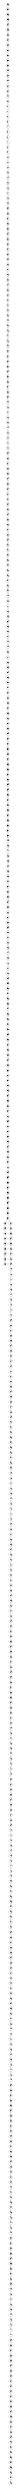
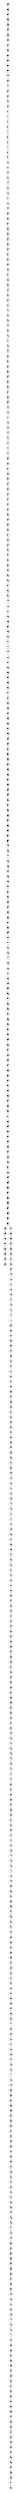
node "249": added
node "222": removed
